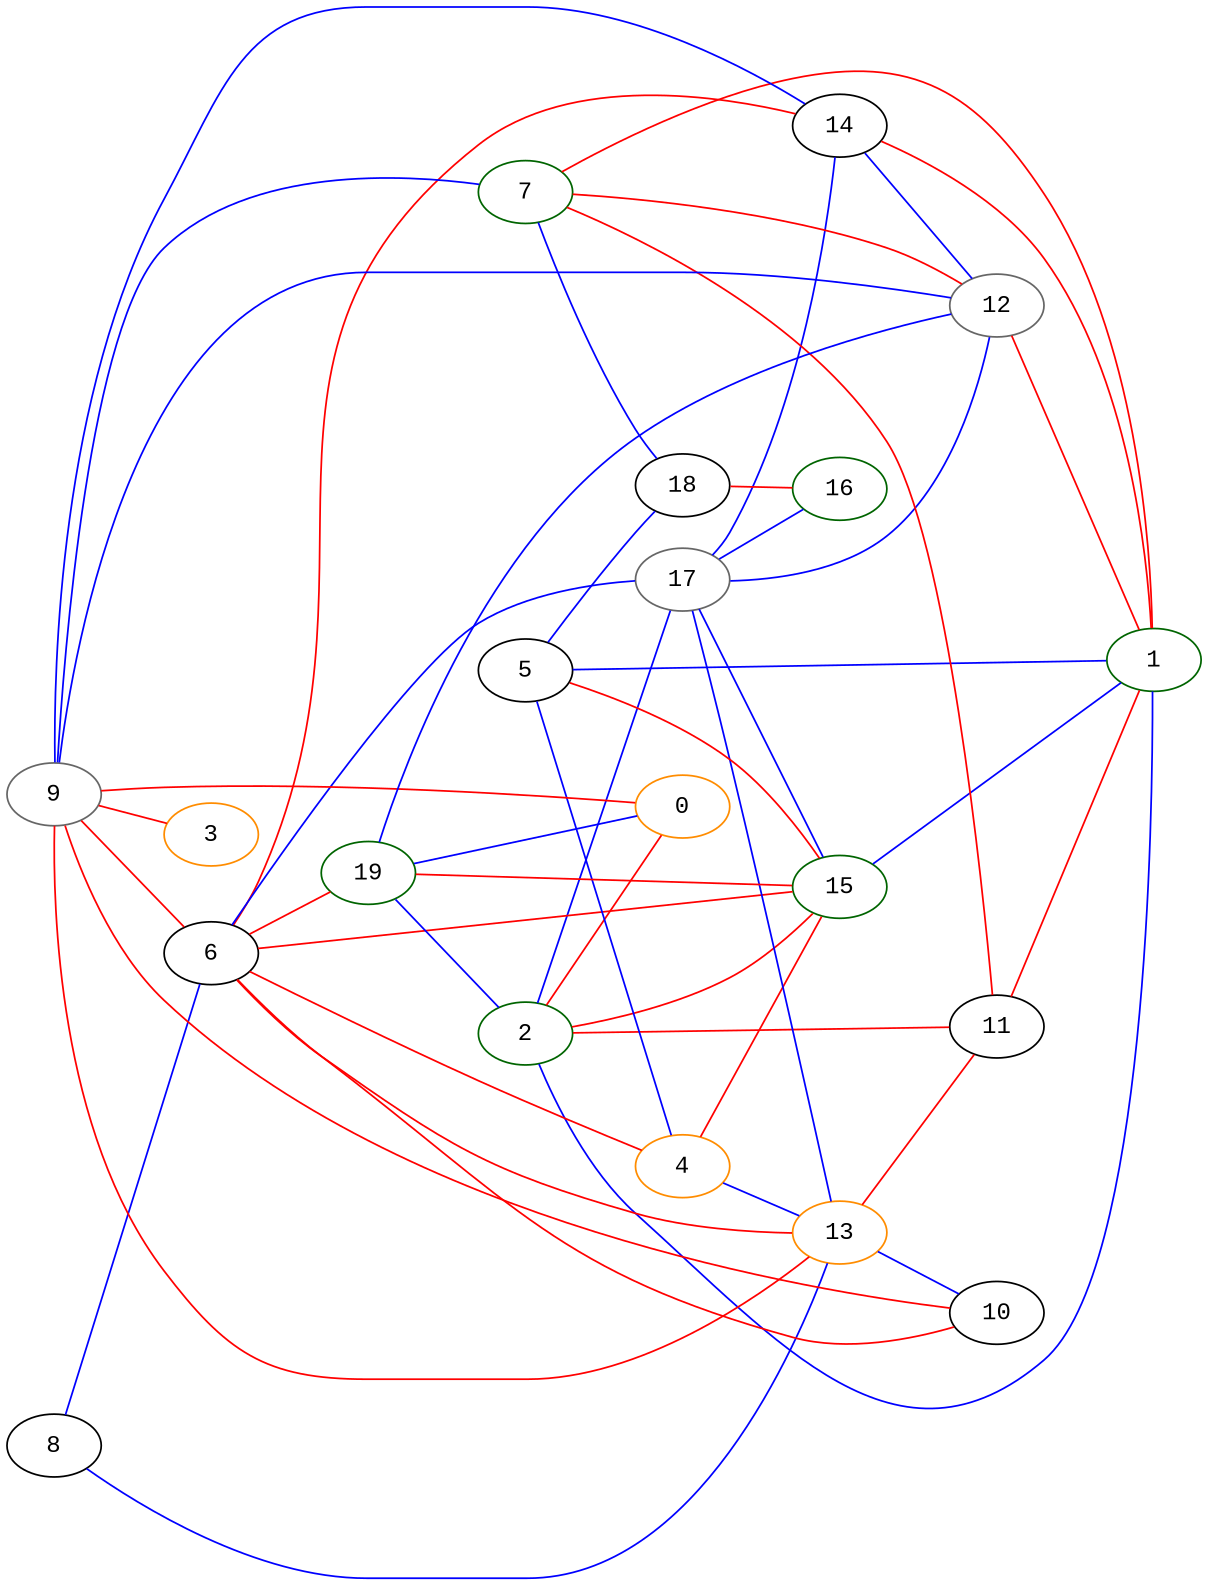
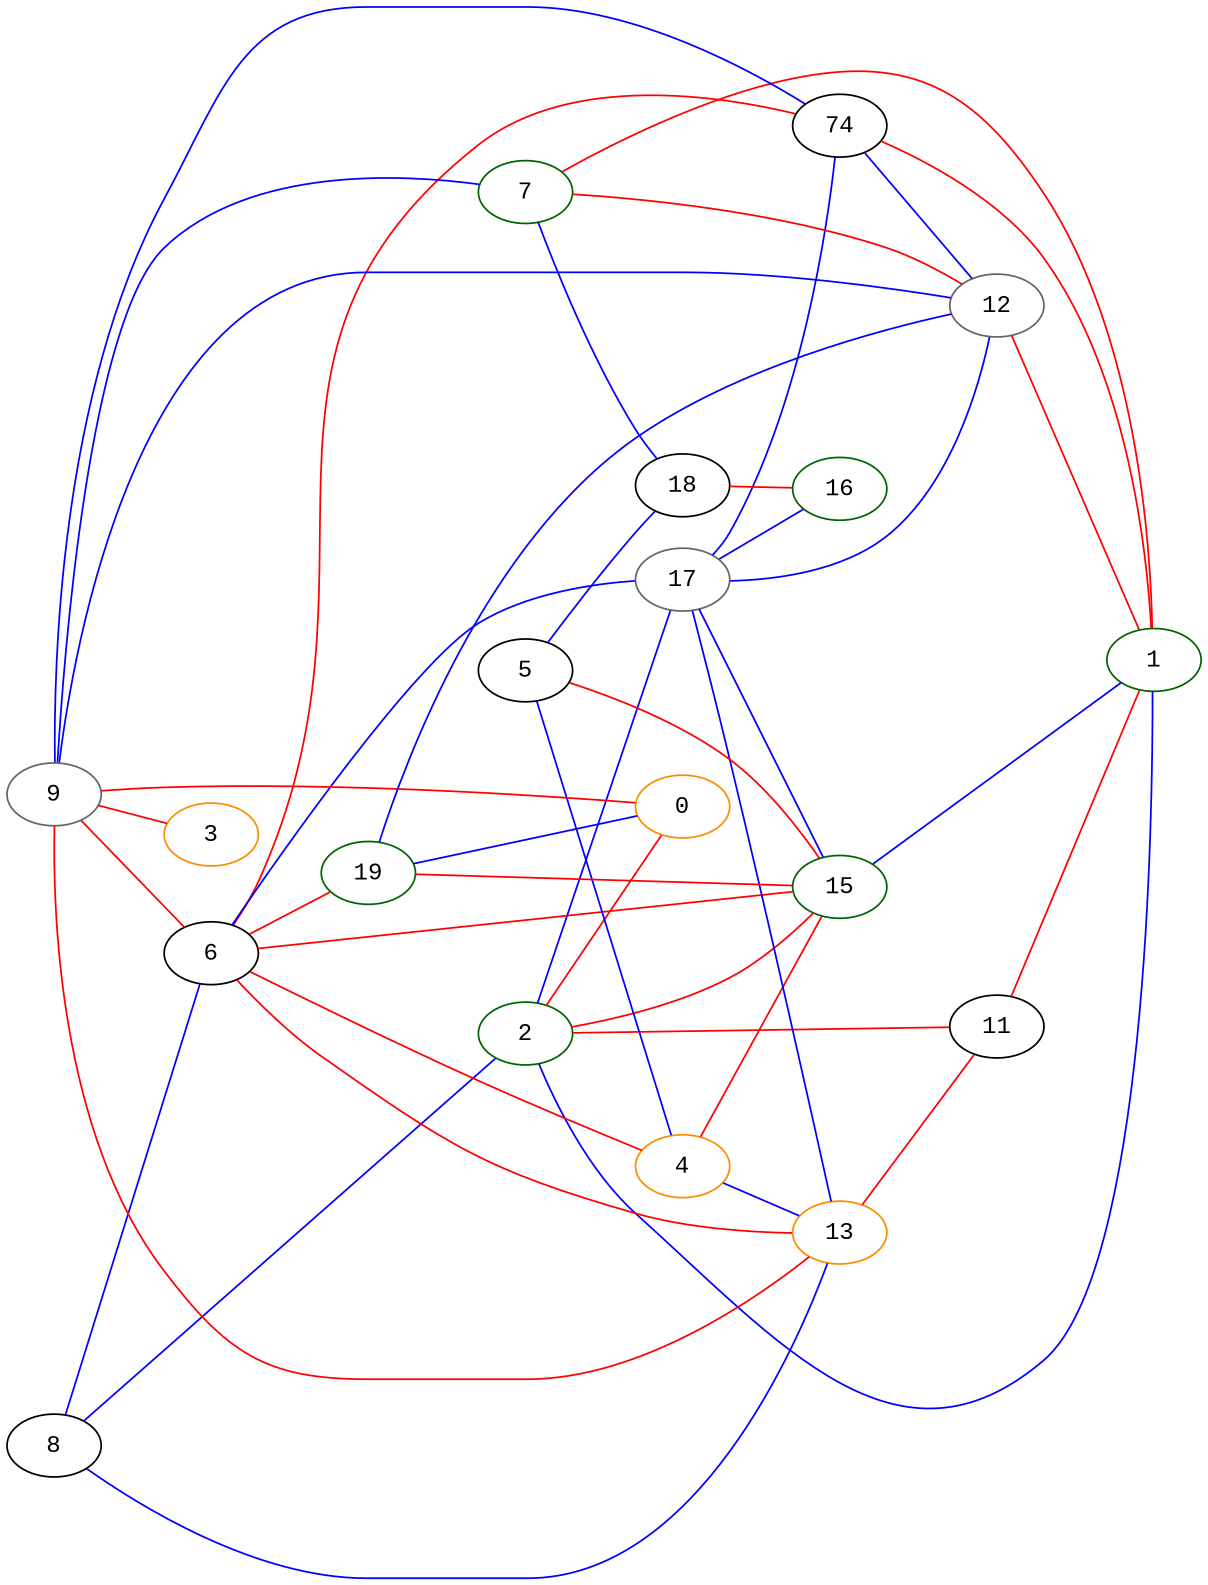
node "14": label "14" -> "74"
edge "7" -- "11": removed
edge "1" -- "5": removed
edge "19" -- "2": now "8" -- "2"
node "10": removed
